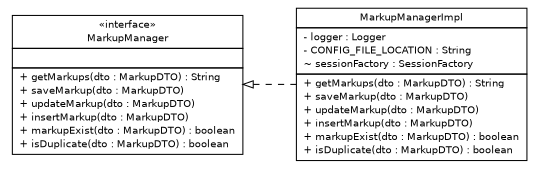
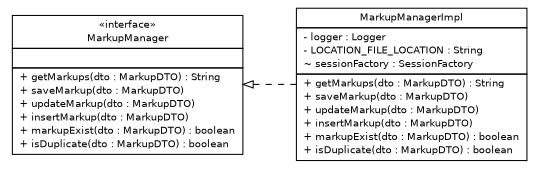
node "MarkupManagerImpl": text "- CONFIG_FILE_LOCATION : String" -> "- LOCATION_FILE_LOCATION : String"
